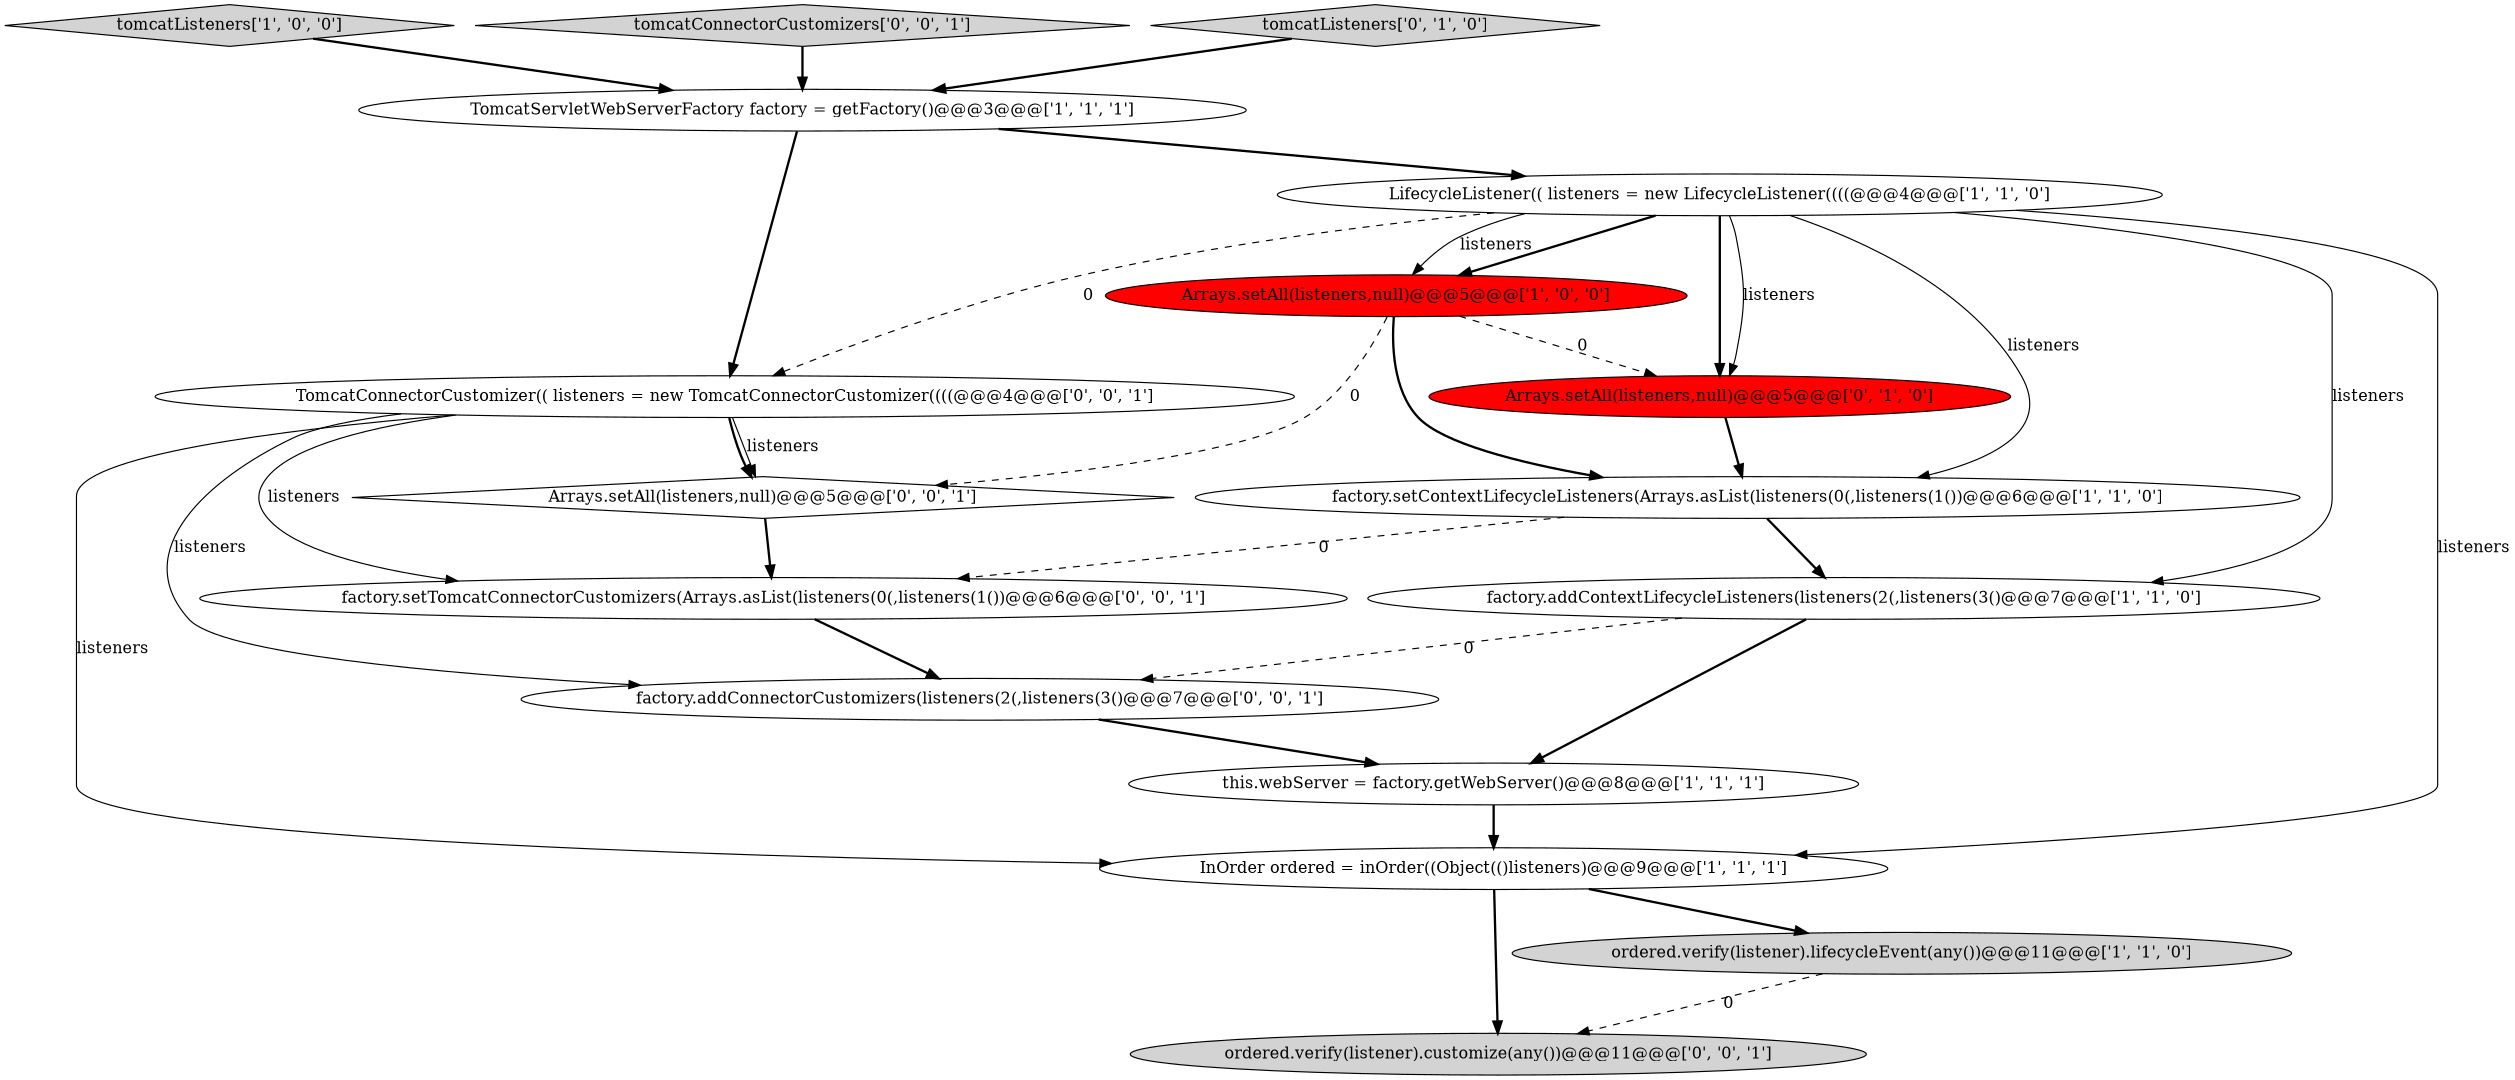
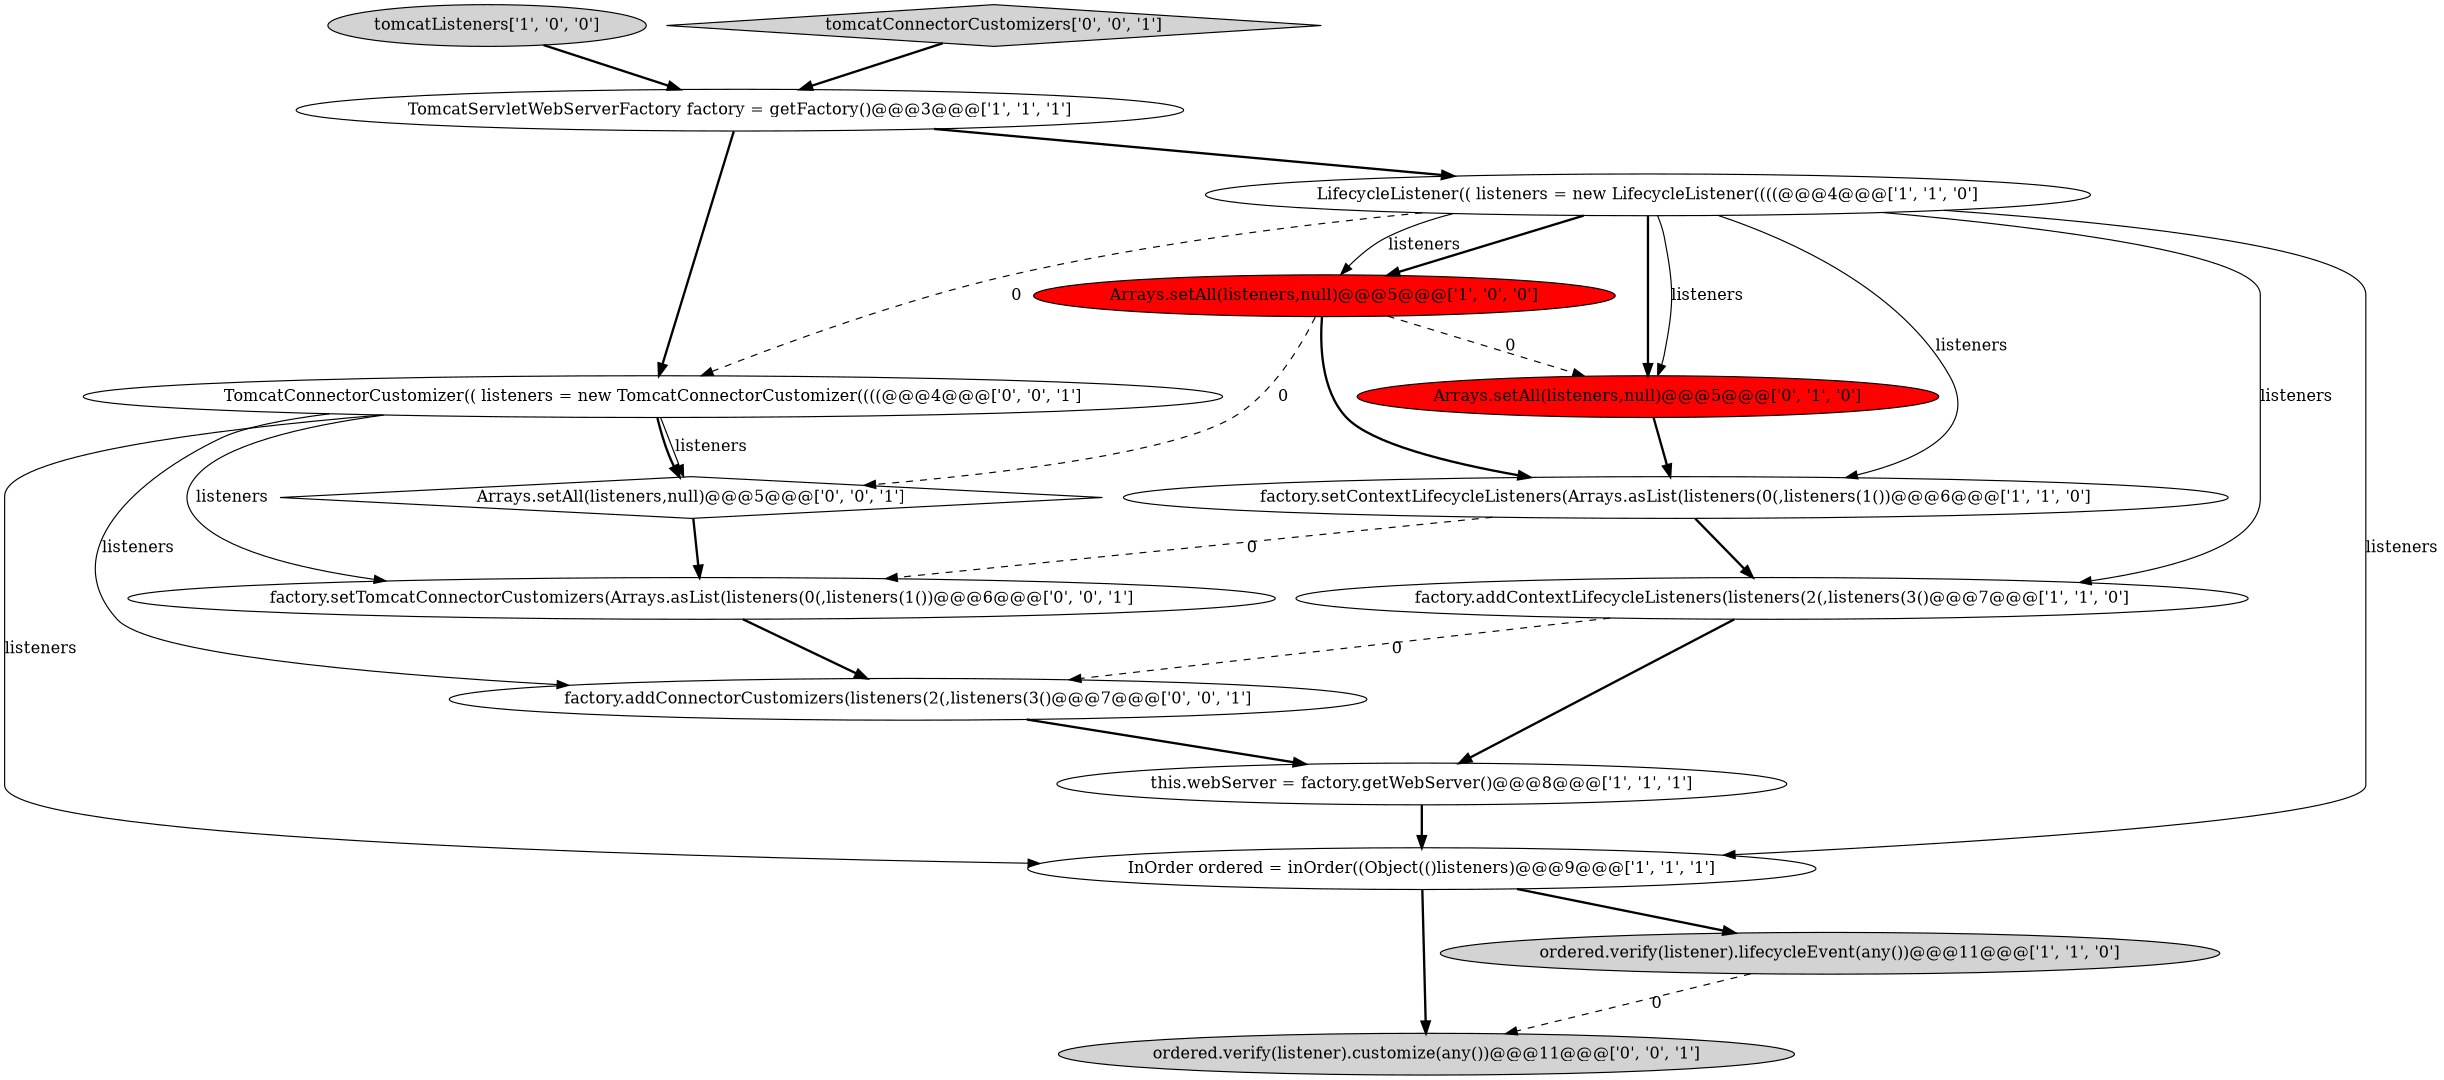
node "tomcatListeners['1', '0', '0']": shape diamond -> ellipse
node "tomcatListeners['0', '1', '0']": removed
